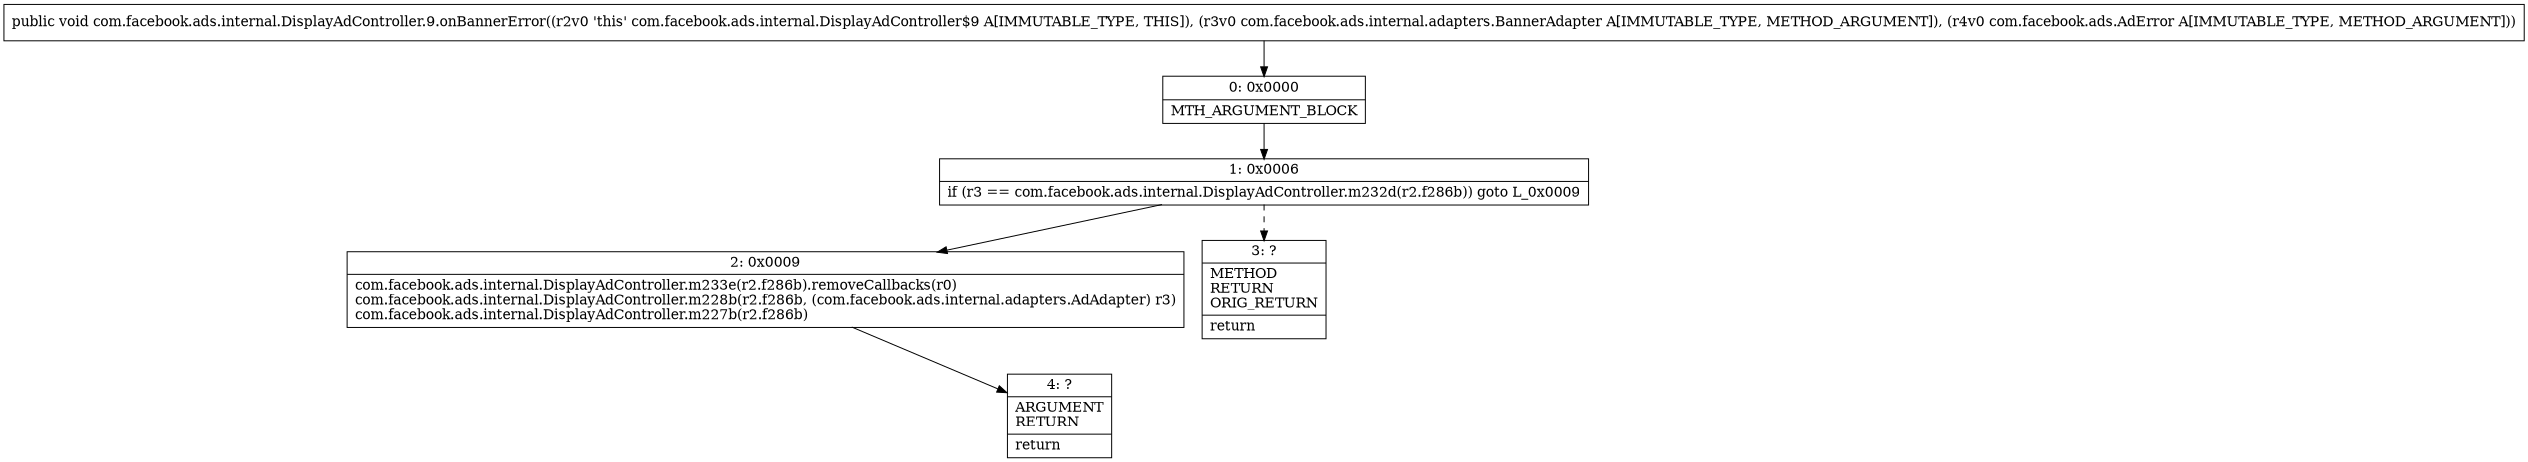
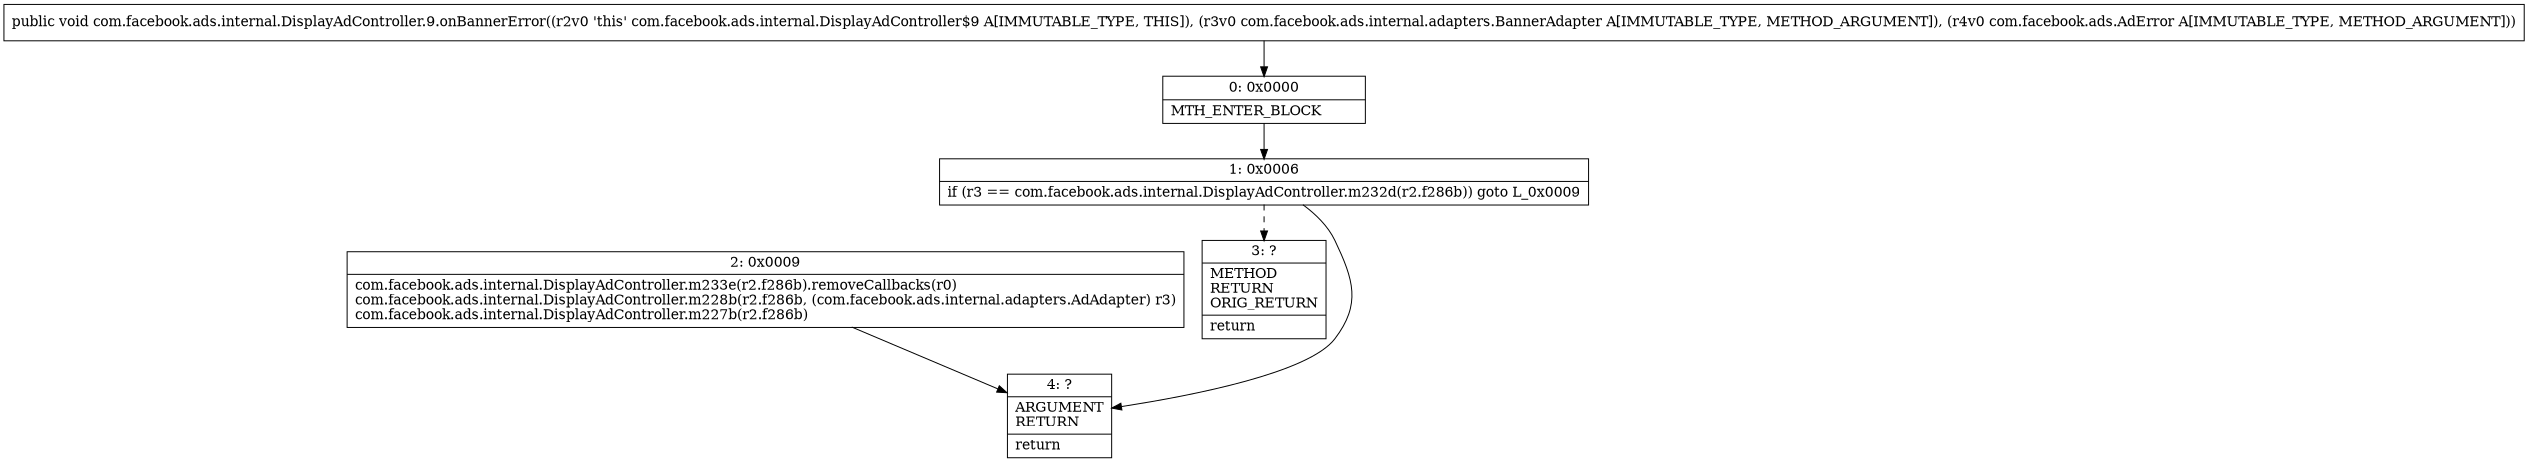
node "0: 0x0000": text "MTH_ARGUMENT_BLOCK" -> "MTH_ENTER_BLOCK"
edge "1: 0x0006" -> "2: 0x0009": now "1: 0x0006" -> "4: ?"
